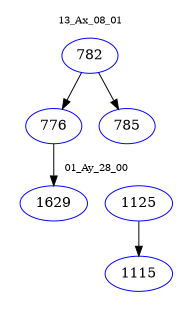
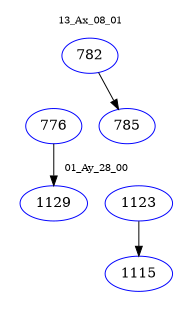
edge "782" -> "776": removed
node "1629": label "1629" -> "1129"
node "1125": label "1125" -> "1123"
